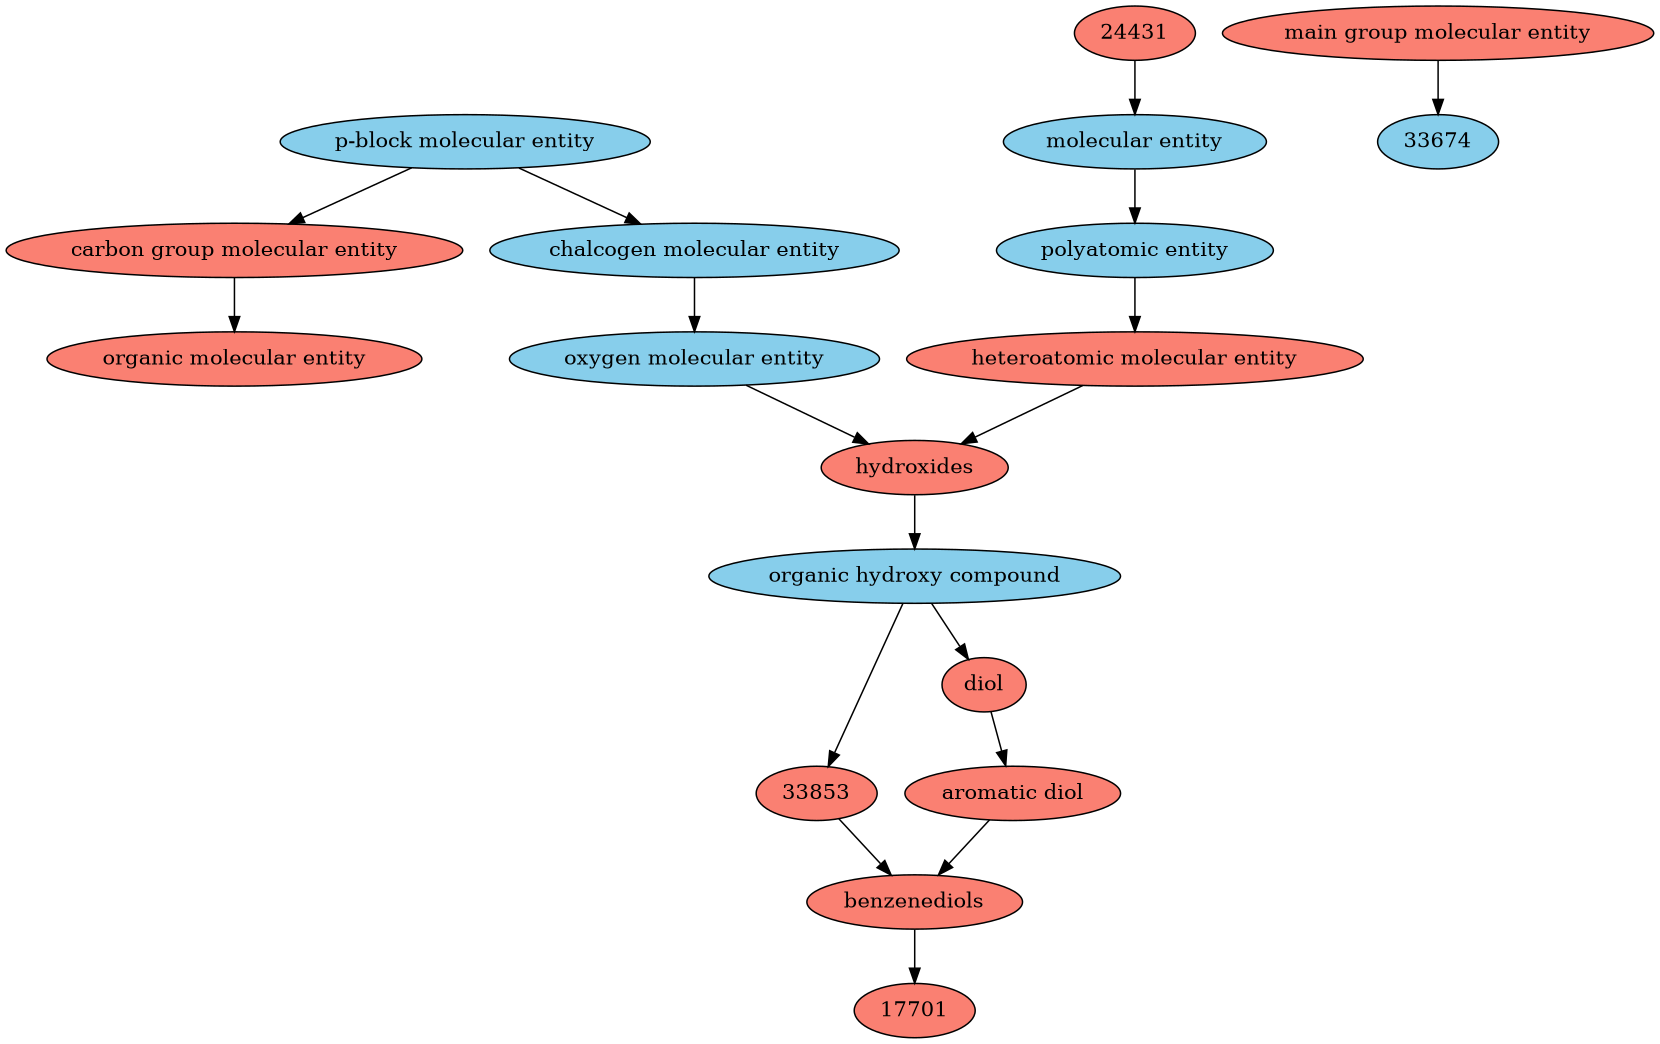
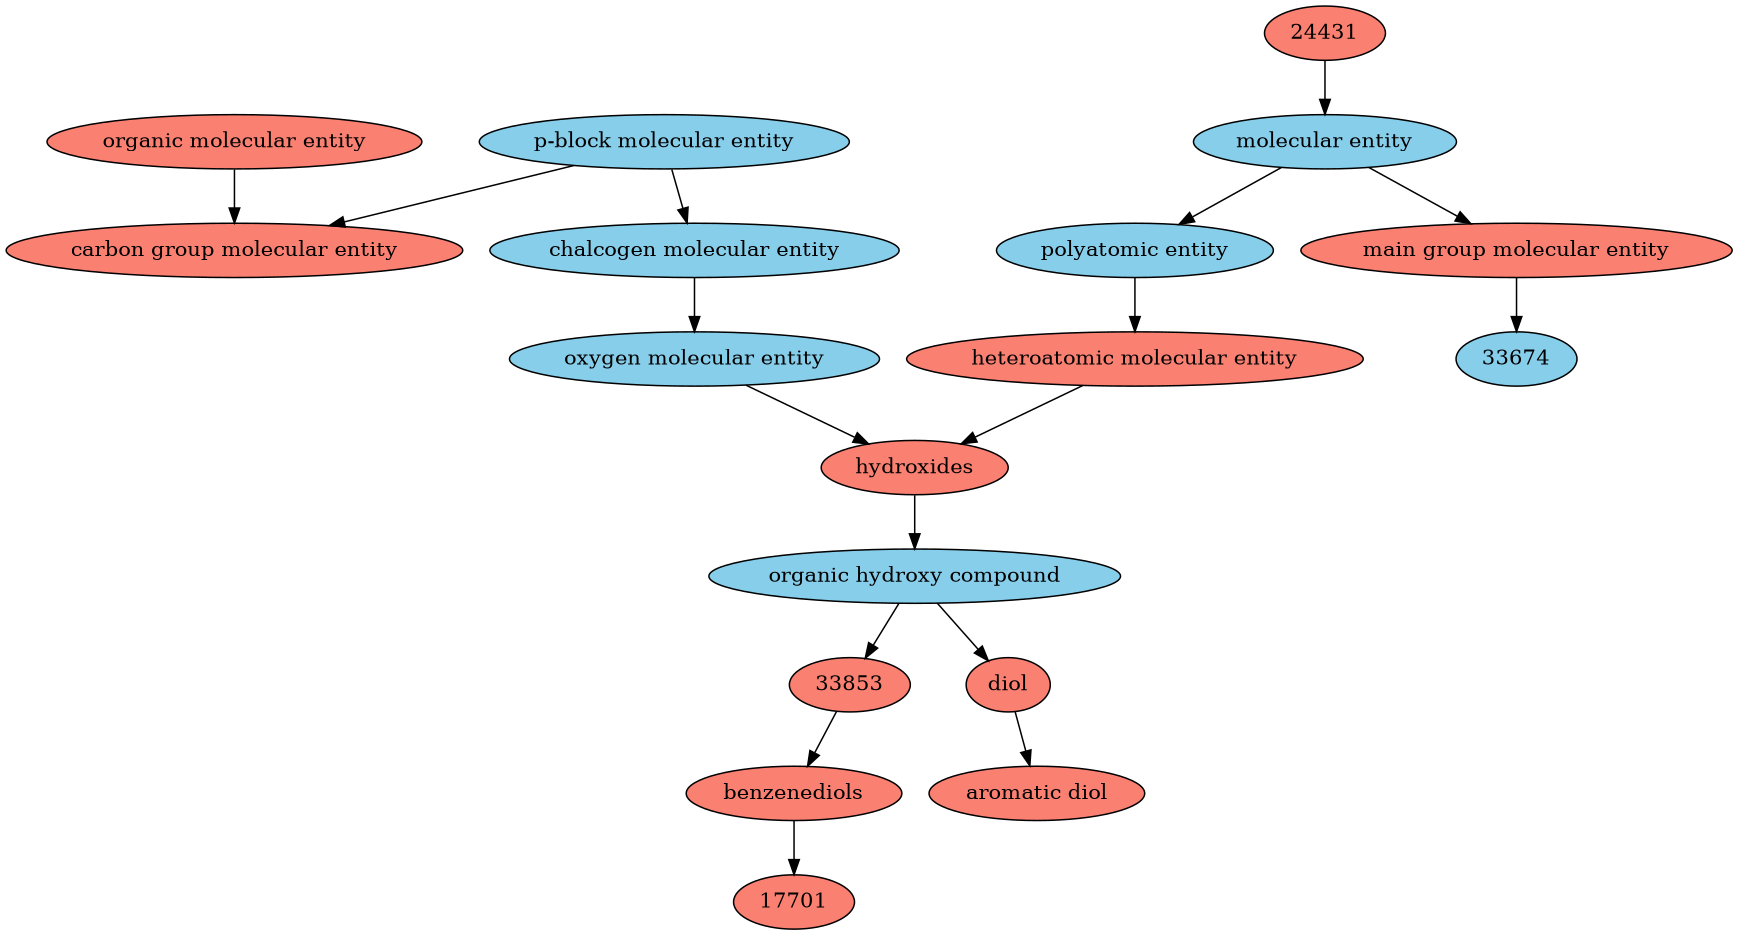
edge "molecular entity" -> "main group molecular entity": added
edge "carbon group molecular entity" -> "organic molecular entity": reversed
edge "aromatic diol" -> "benzenediols": removed
